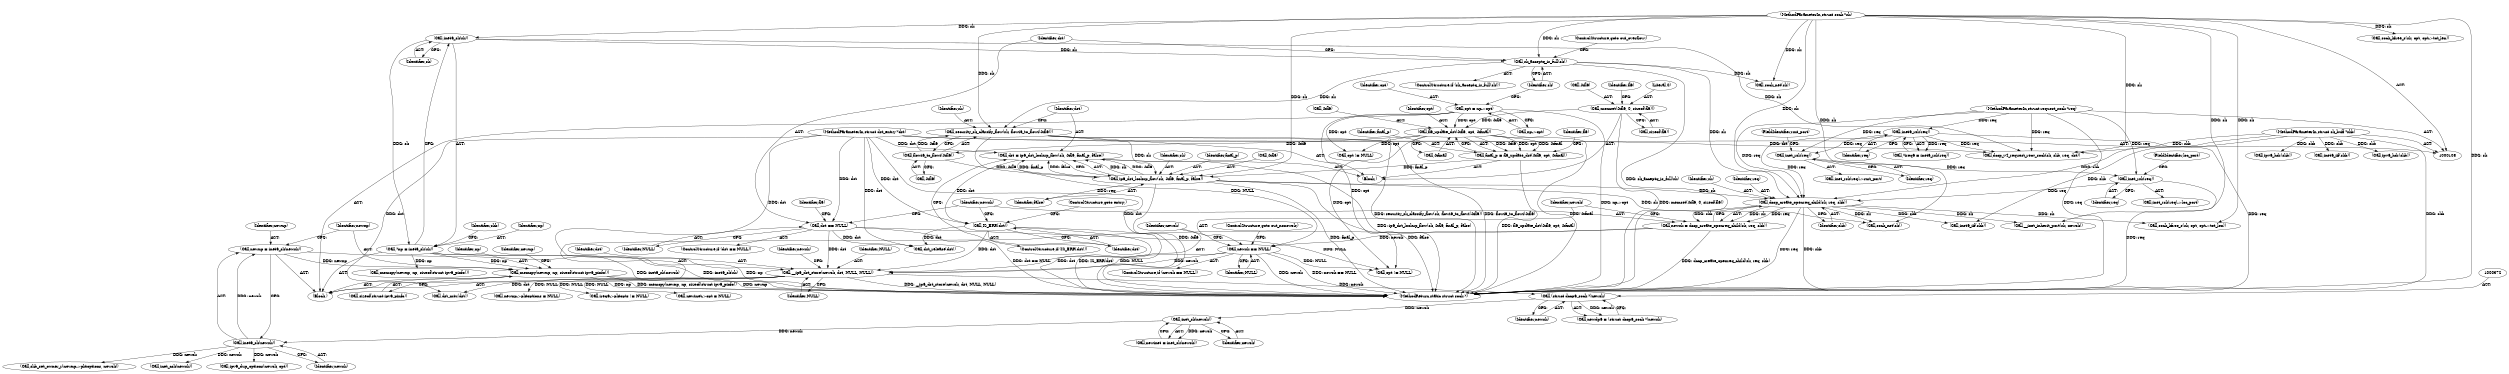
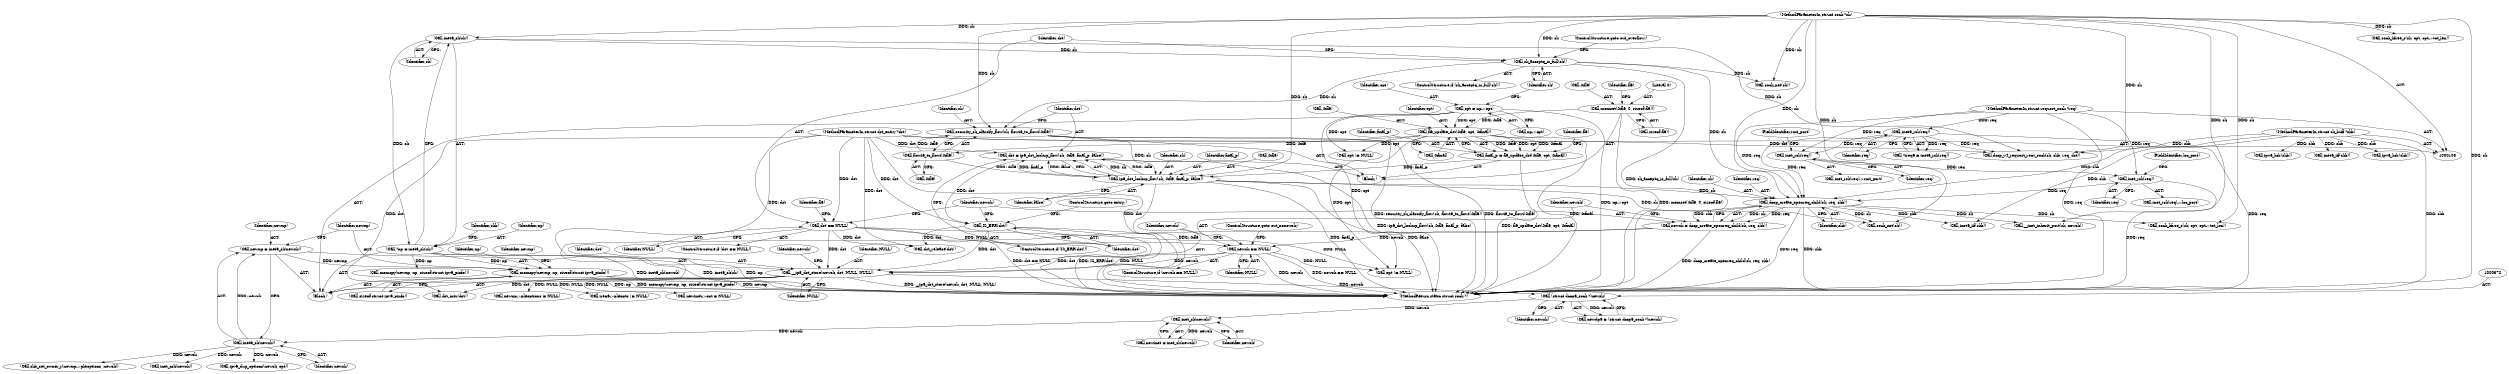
edge "(MethodParameterIn,struct request_sock *req)" -> "(Call,dccp_v4_request_recv_sock(sk, skb, req, dst))": removed, label "DDG: req"
edge "(Call,security_sk_classify_flow(sk, flowi6_to_flowi(&fl6)))" -> "(Call,newsk == NULL)": now "(Call,dst == NULL)" -> "(Call,newsk == NULL)"
edge "(Call,ip6_dst_lookup_flow(sk, &fl6, final_p, false))" -> "(Identifier,false)": label "DDG: req" -> "CFG: "
